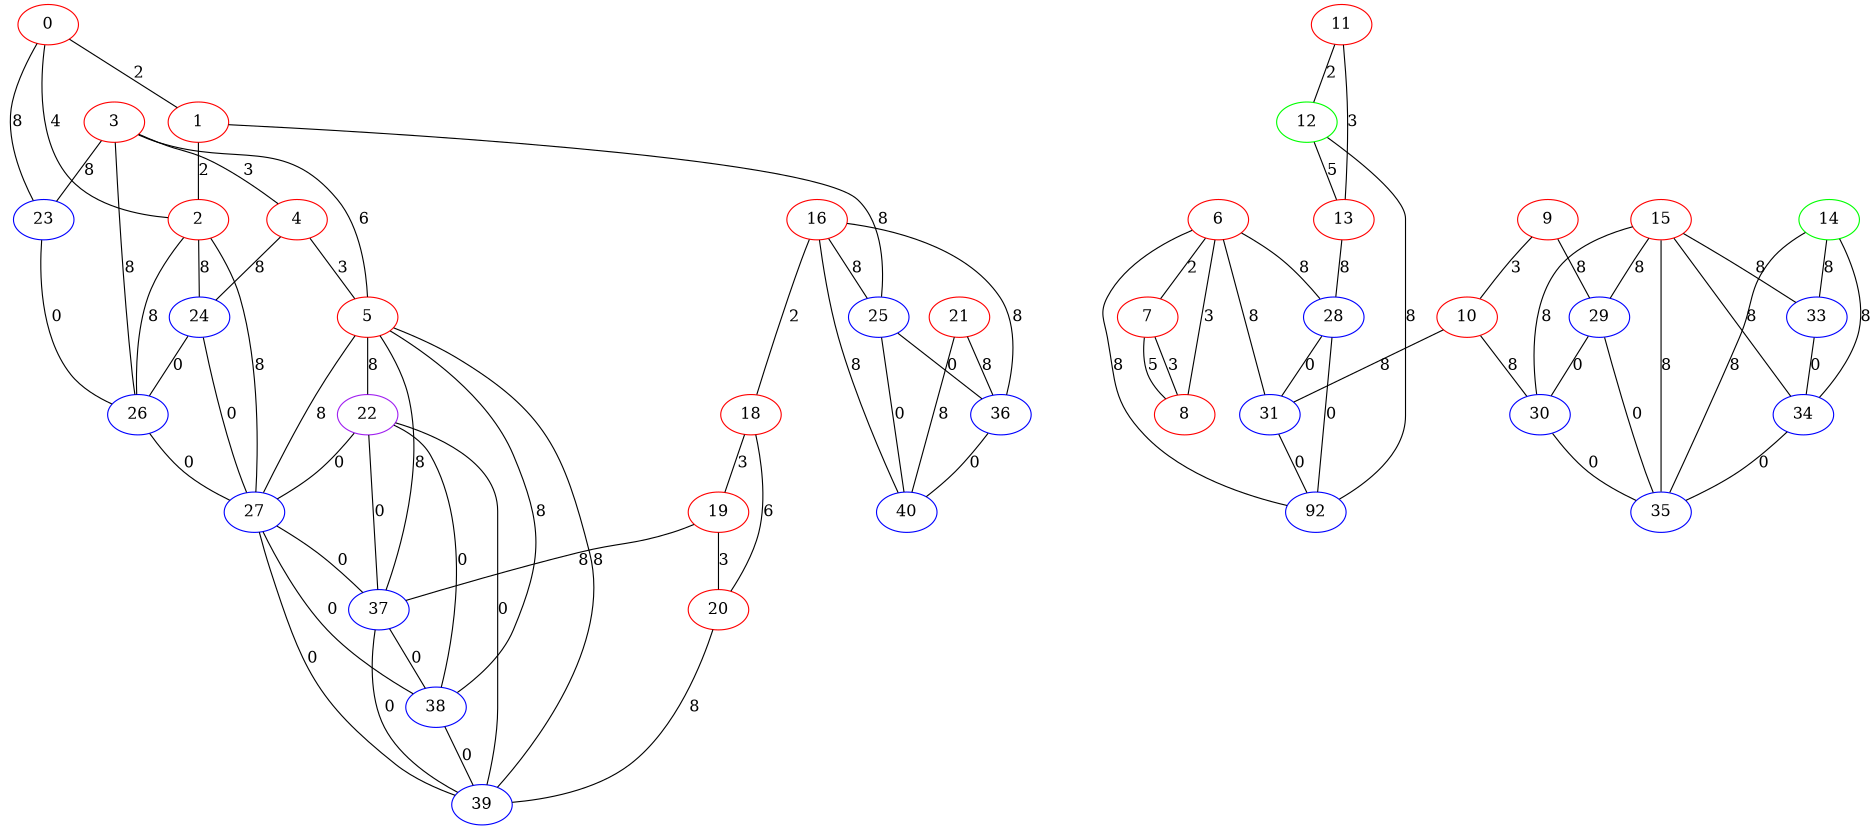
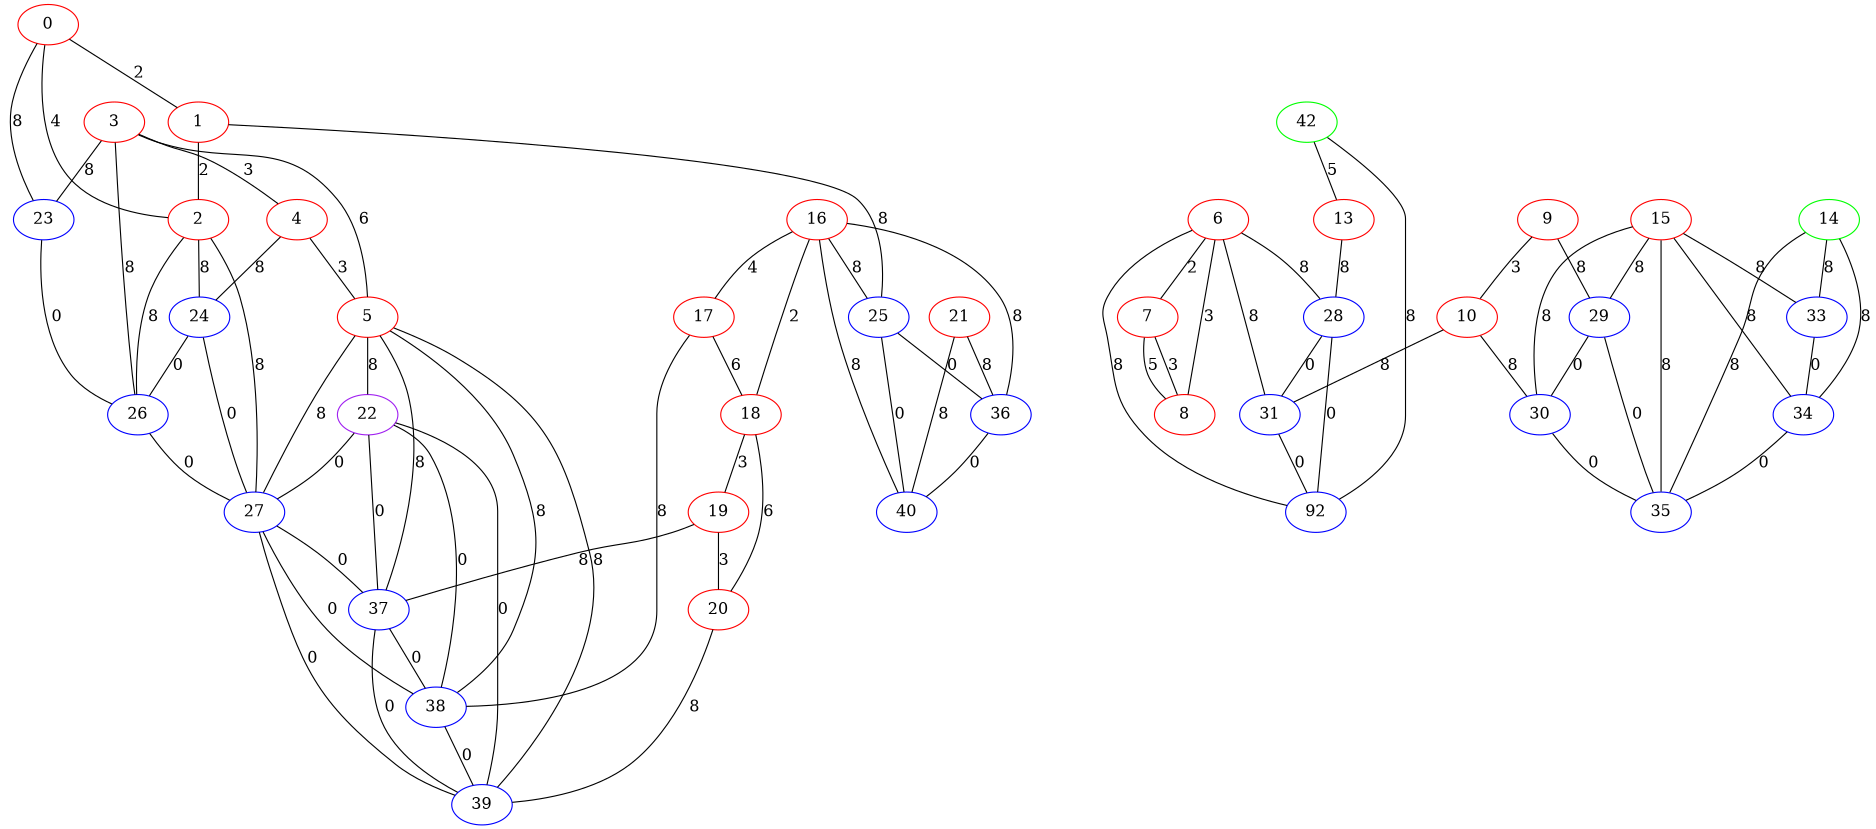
node "11": removed
node "12": label "12" -> "42"
node "17": added
